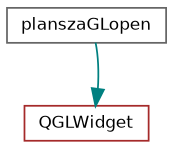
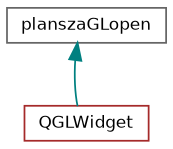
edge "planszaGLopen" -> "QGLWidget": reversed
